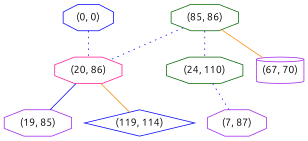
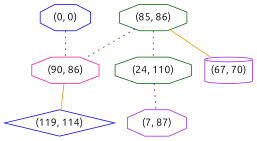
node "(20, 86)": label "(20, 86)" -> "(90, 86)"
node "(19, 85)": removed
